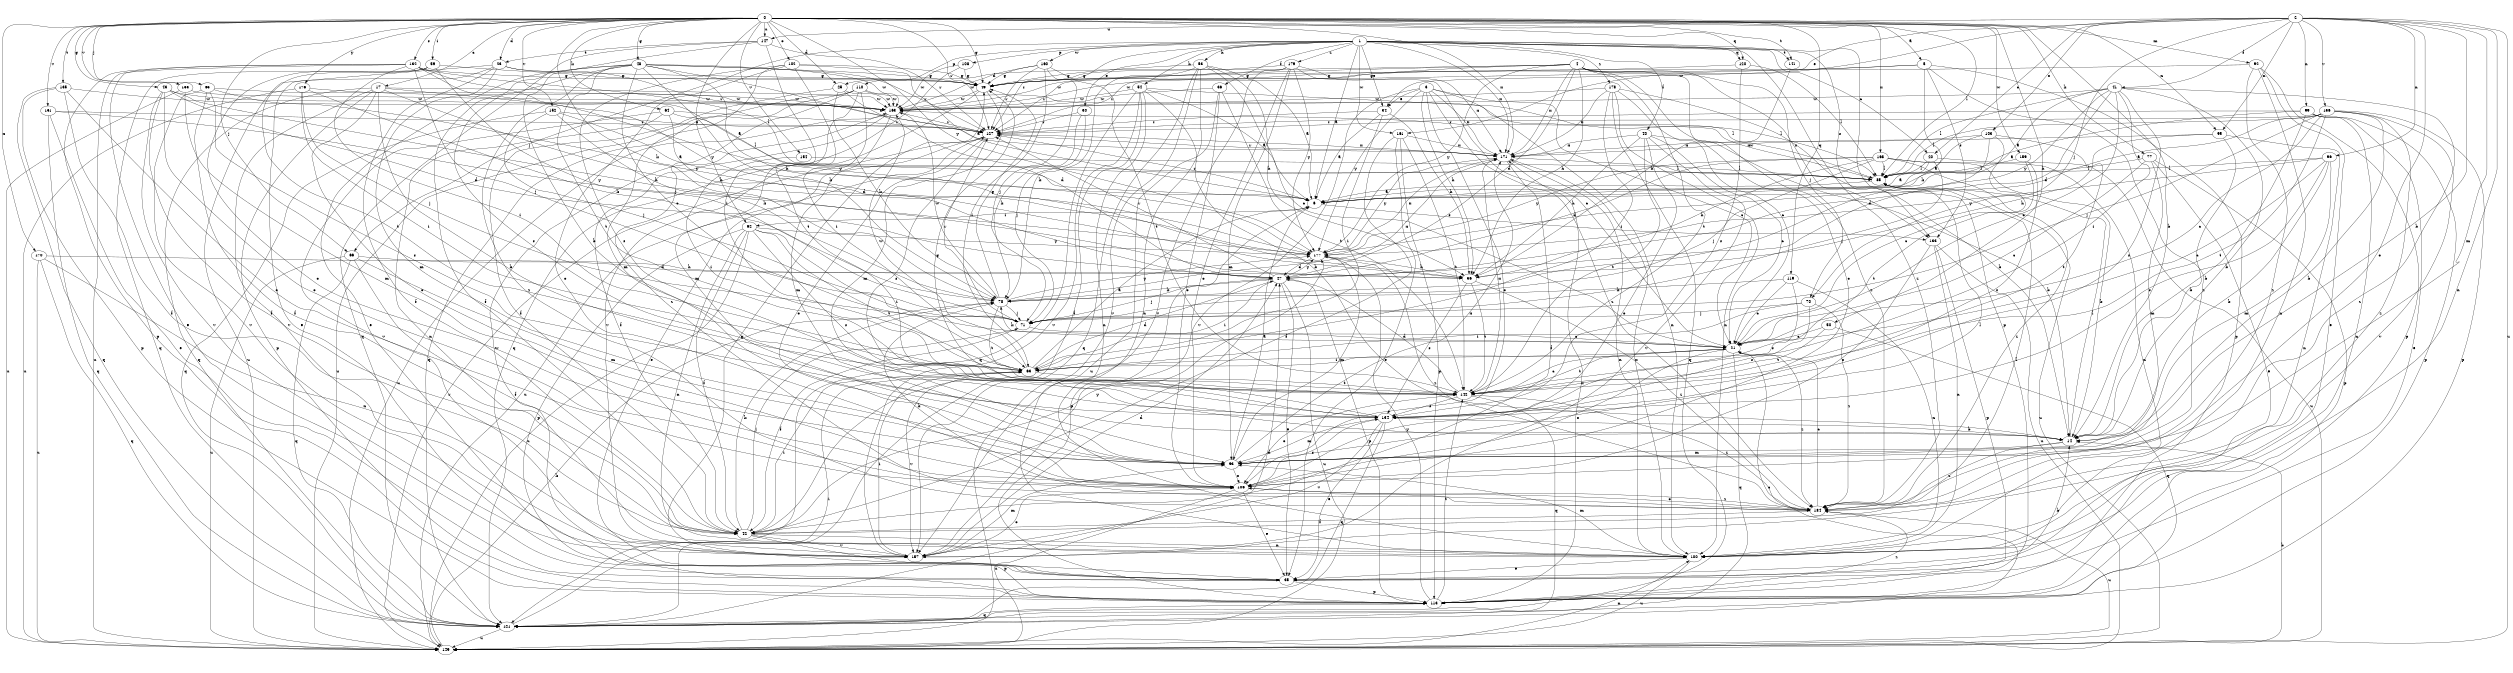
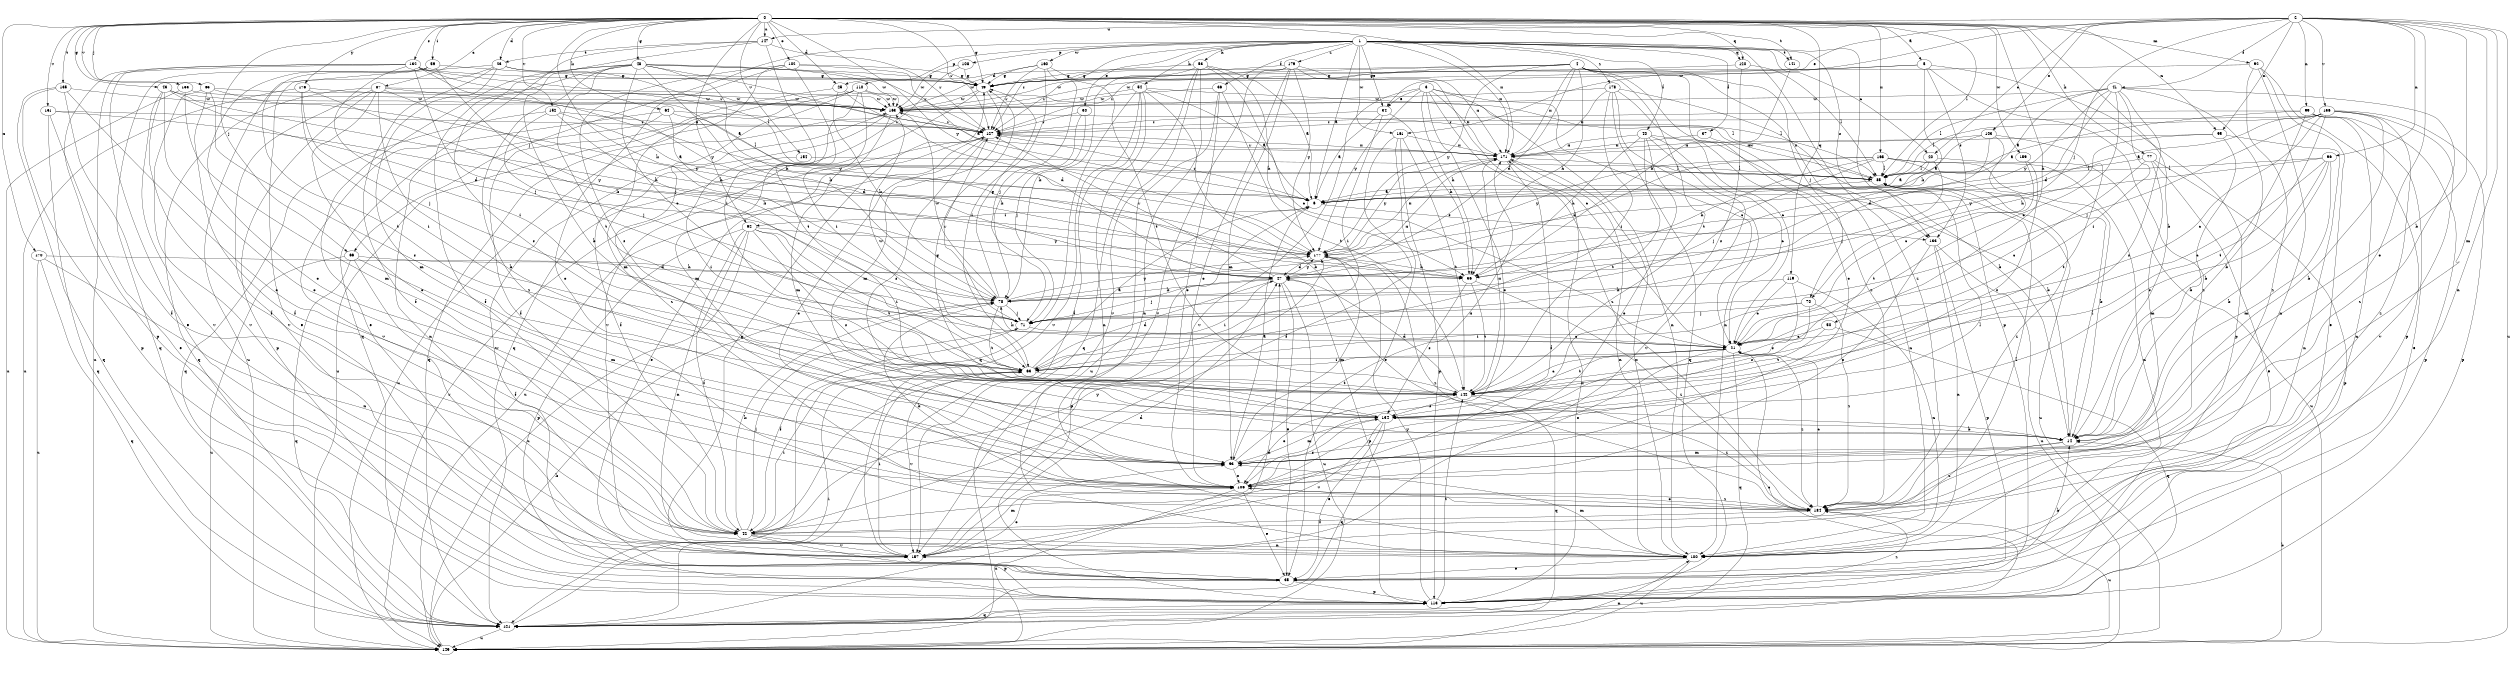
node "17": label "17" -> "87"
node "37": added
edge "159" -> "85": removed, label "l"
